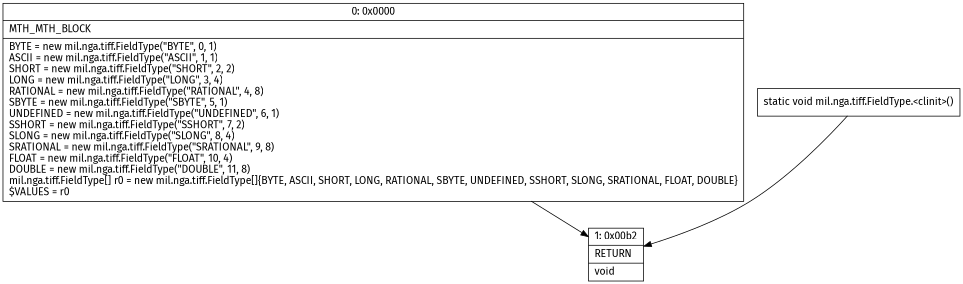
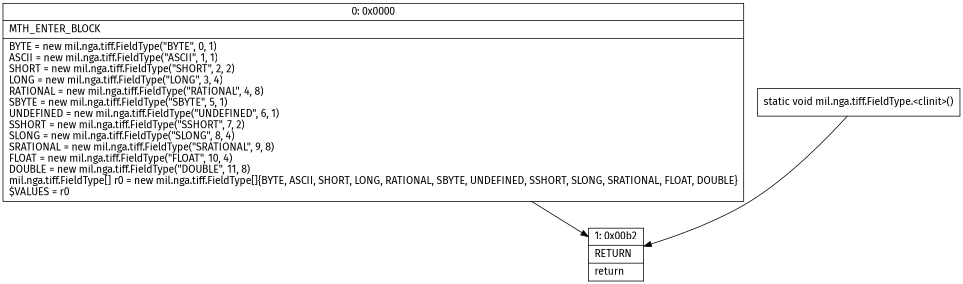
node "0: 0x0000": text "MTH_MTH_BLOCK" -> "MTH_ENTER_BLOCK"
node "1: 0x00b2": text "void" -> "return"
